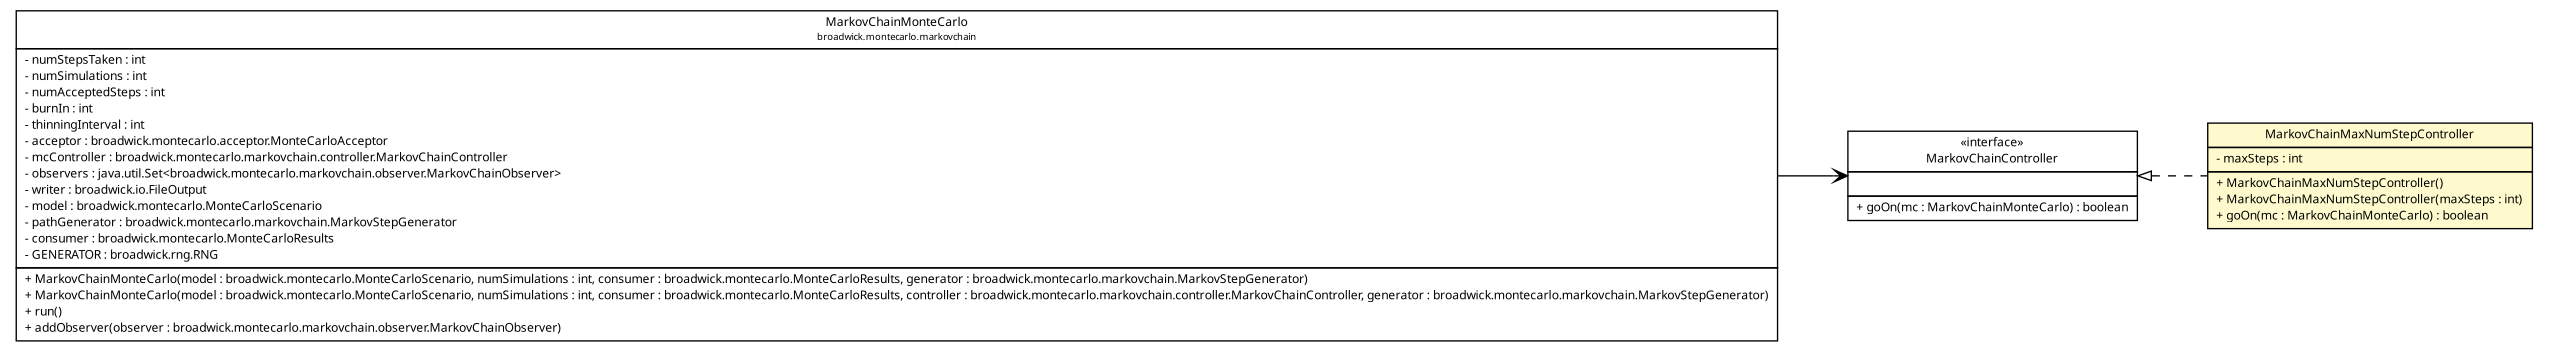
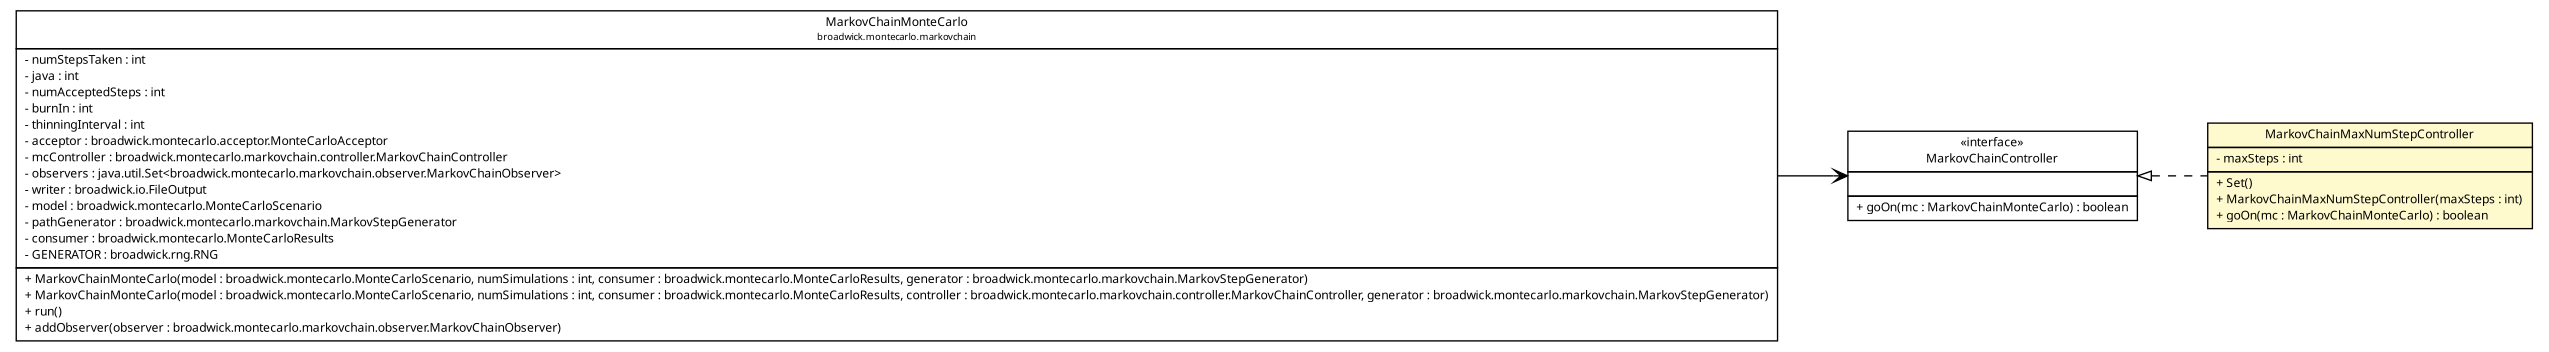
node "MarkovChainMonteCarlo": text "- numSimulations : int" -> "- java : int"
node "MarkovChainMaxNumStepController": text "+ MarkovChainMaxNumStepController()" -> "+ Set()"
